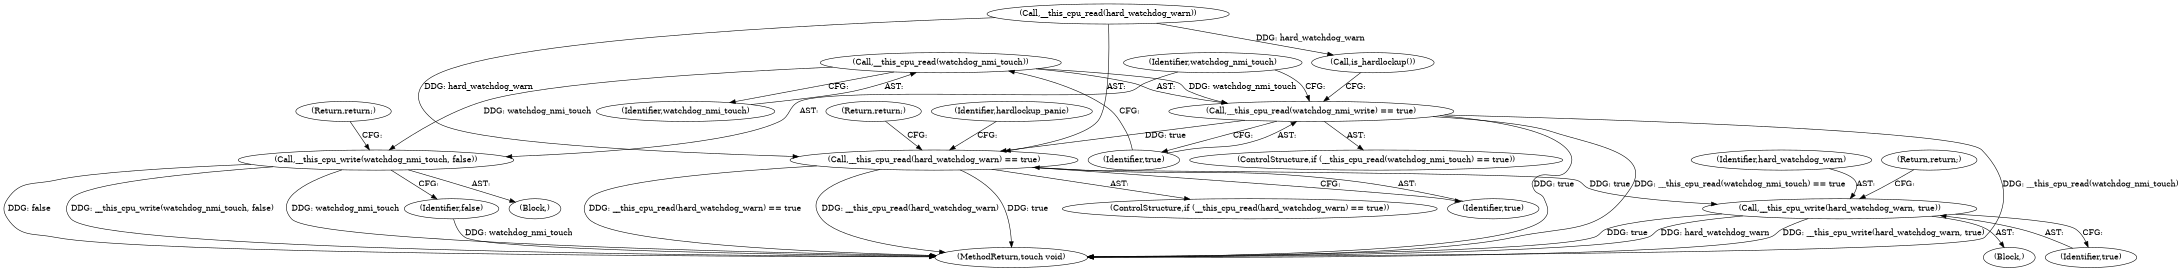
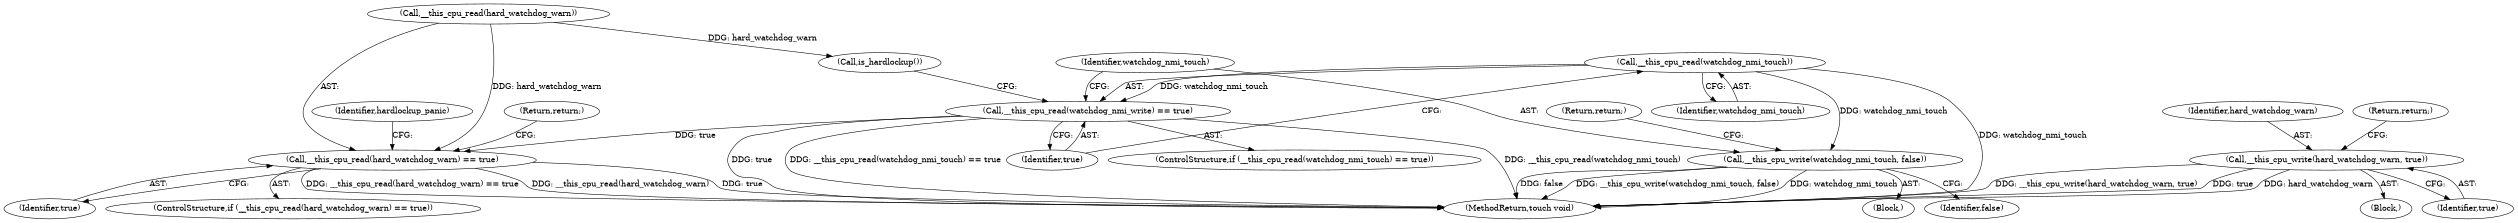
edge "(Call,__this_cpu_read(hard_watchdog_warn) == true)" -> "(Call,__this_cpu_write(hard_watchdog_warn, true))": removed, label "DDG: true"
edge "(Identifier,false)" -> "(MethodReturn,touch void)": now "(Call,__this_cpu_read(watchdog_nmi_touch))" -> "(MethodReturn,touch void)"
